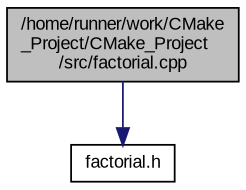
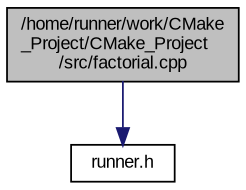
node "factorial.h": label "factorial.h" -> "runner.h"
